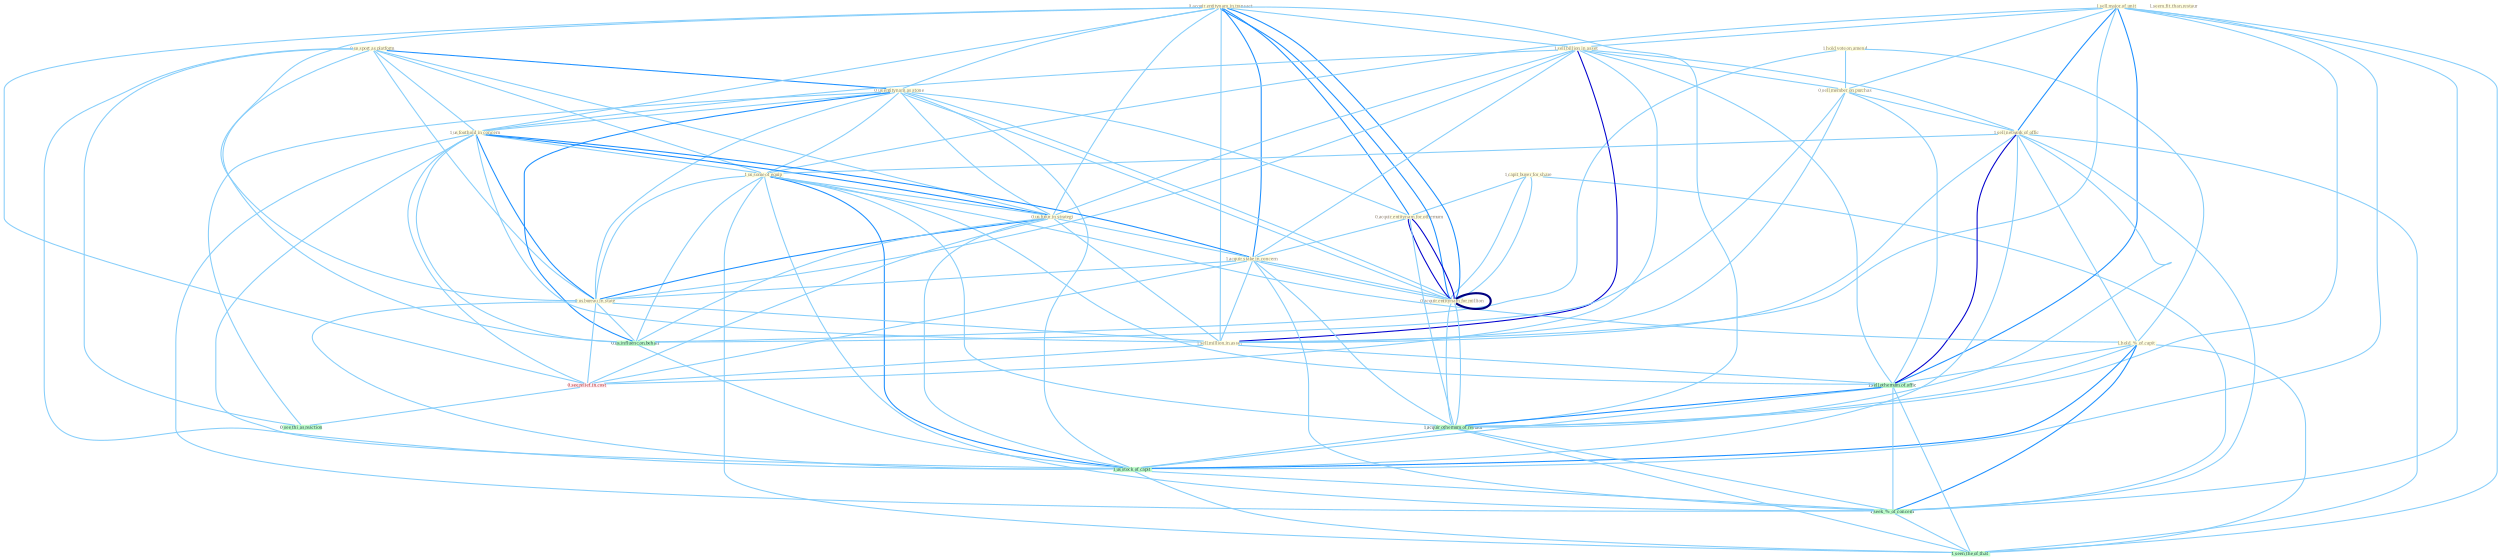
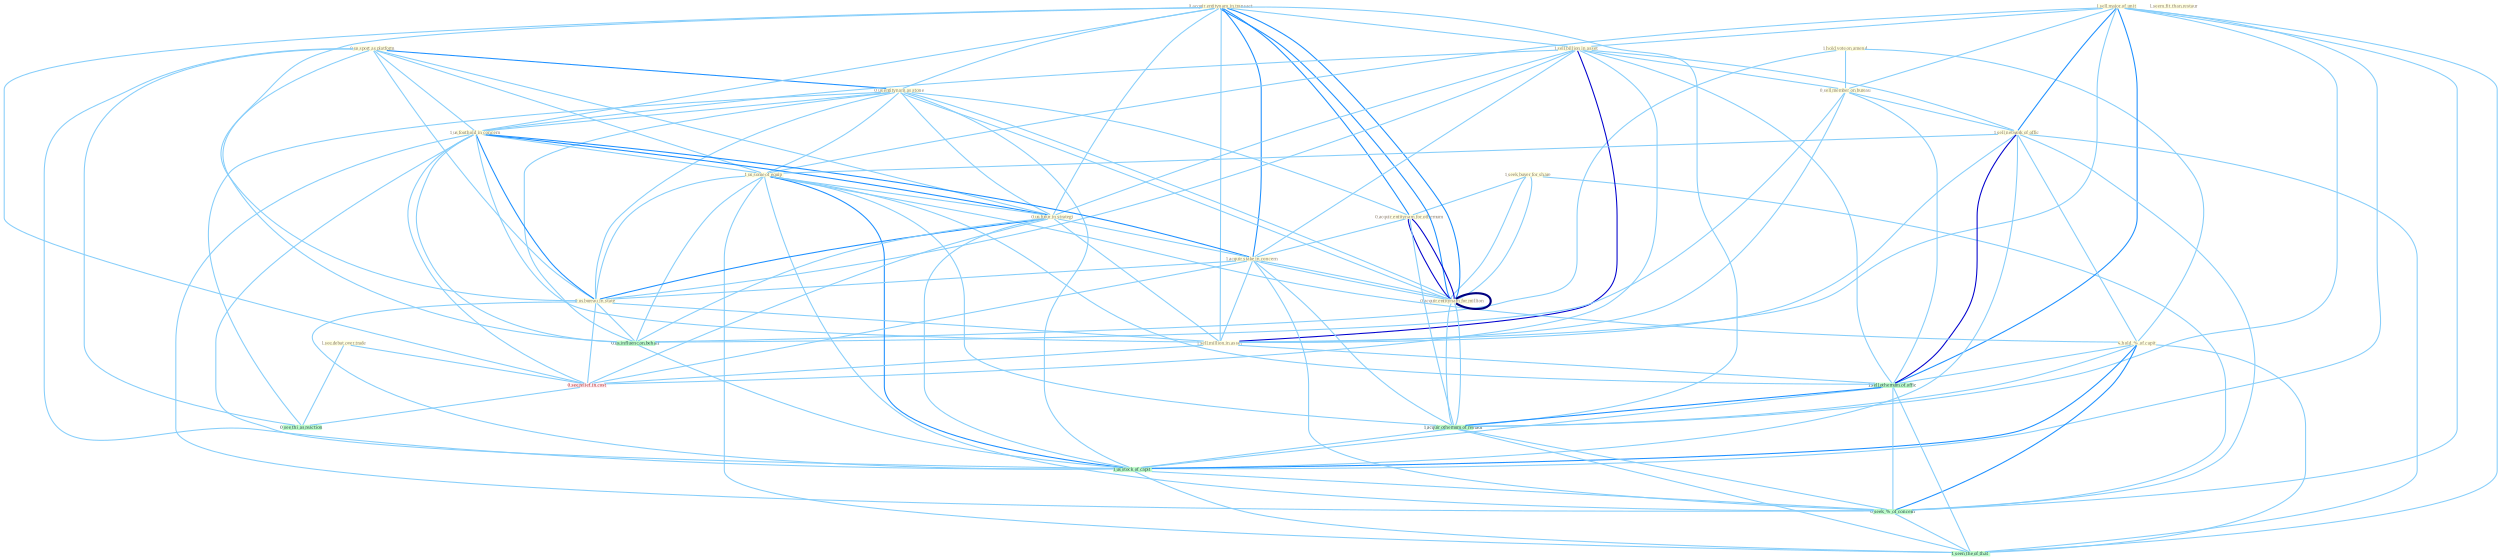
node "0_sell_member_on_purchas": label "0_sell_member_on_purchas" -> "0_sell_member_on_bureau"
edge "0_us_entitynam_as_stone" -- "0_us_influenc_on_behalf": color #1e90ff -> #87cefa
node "1_capit_buyer_for_share": label "1_capit_buyer_for_share" -> "1_seek_buyer_for_share"
node "1_see_debat_over_trade": added
node "1_hold_%_of_capit": label "1_hold_%_of_capit" -> "4_hold_%_of_capit"
edge "1_sell_network_of_offic" -- "1_acquir_othernum_of_restaur": removed
node "1_seek_%_of_concern": label "1_seek_%_of_concern" -> "0_seek_%_of_concern"
